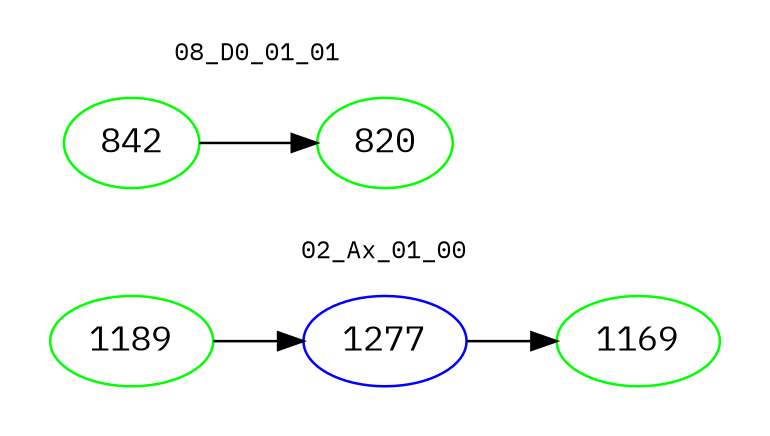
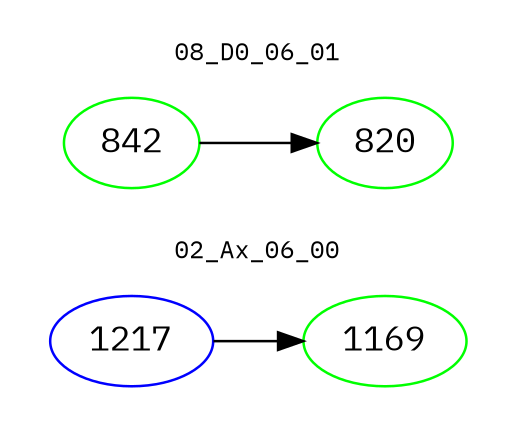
cluster "08_D0_01_01": label "08_D0_01_01" -> "08_D0_06_01"
cluster "02_Ax_01_00": label "02_Ax_01_00" -> "02_Ax_06_00"
node "1189": removed
node "1277": label "1277" -> "1217"
